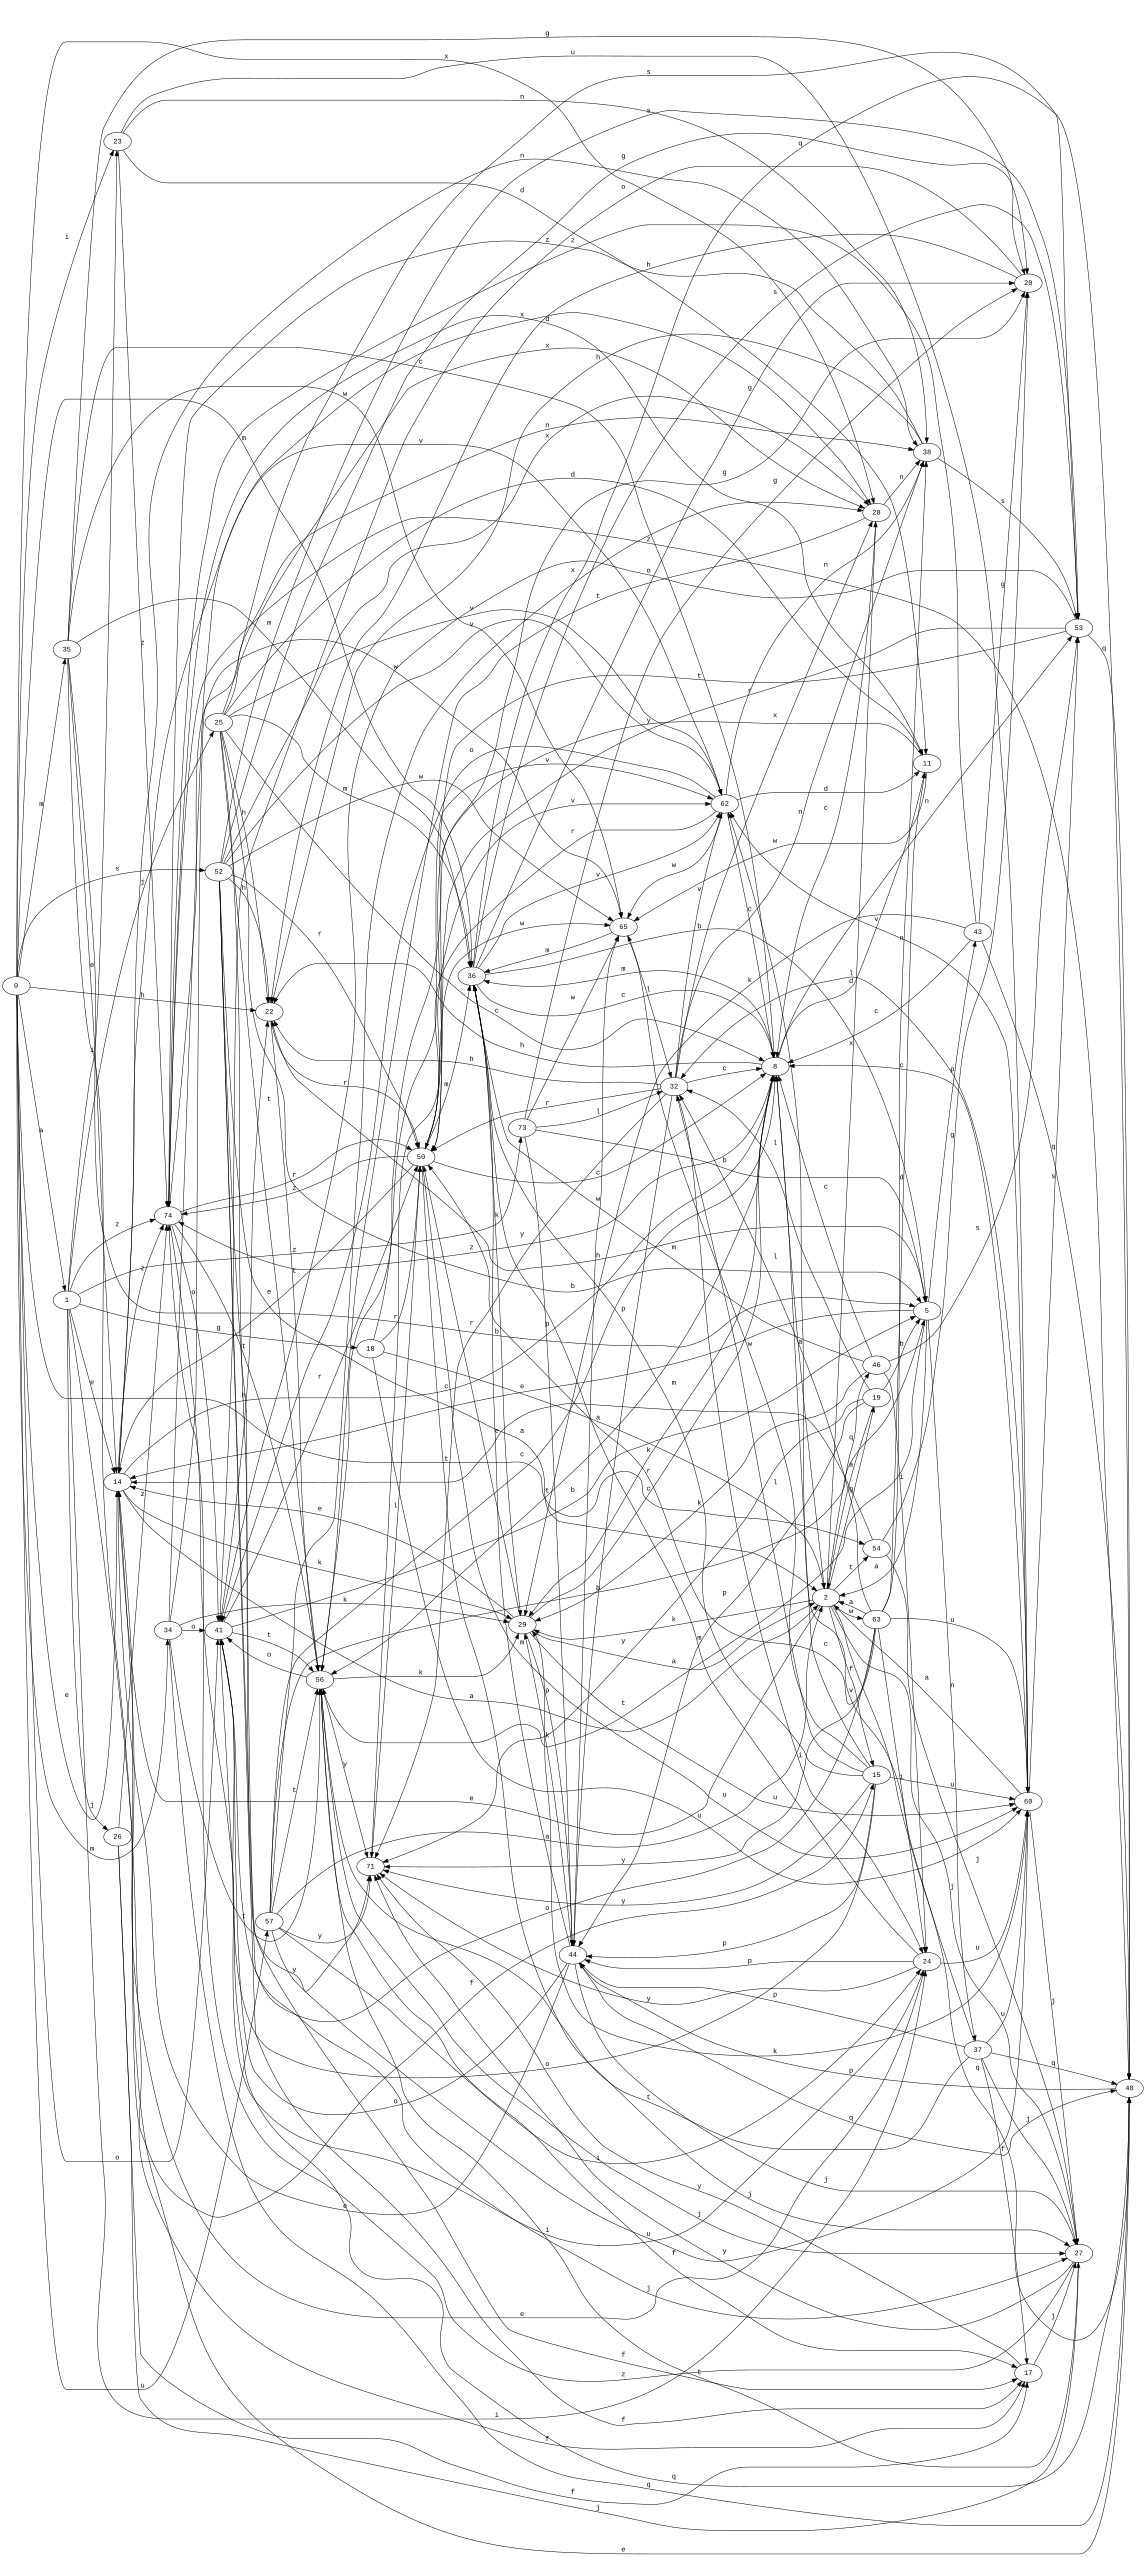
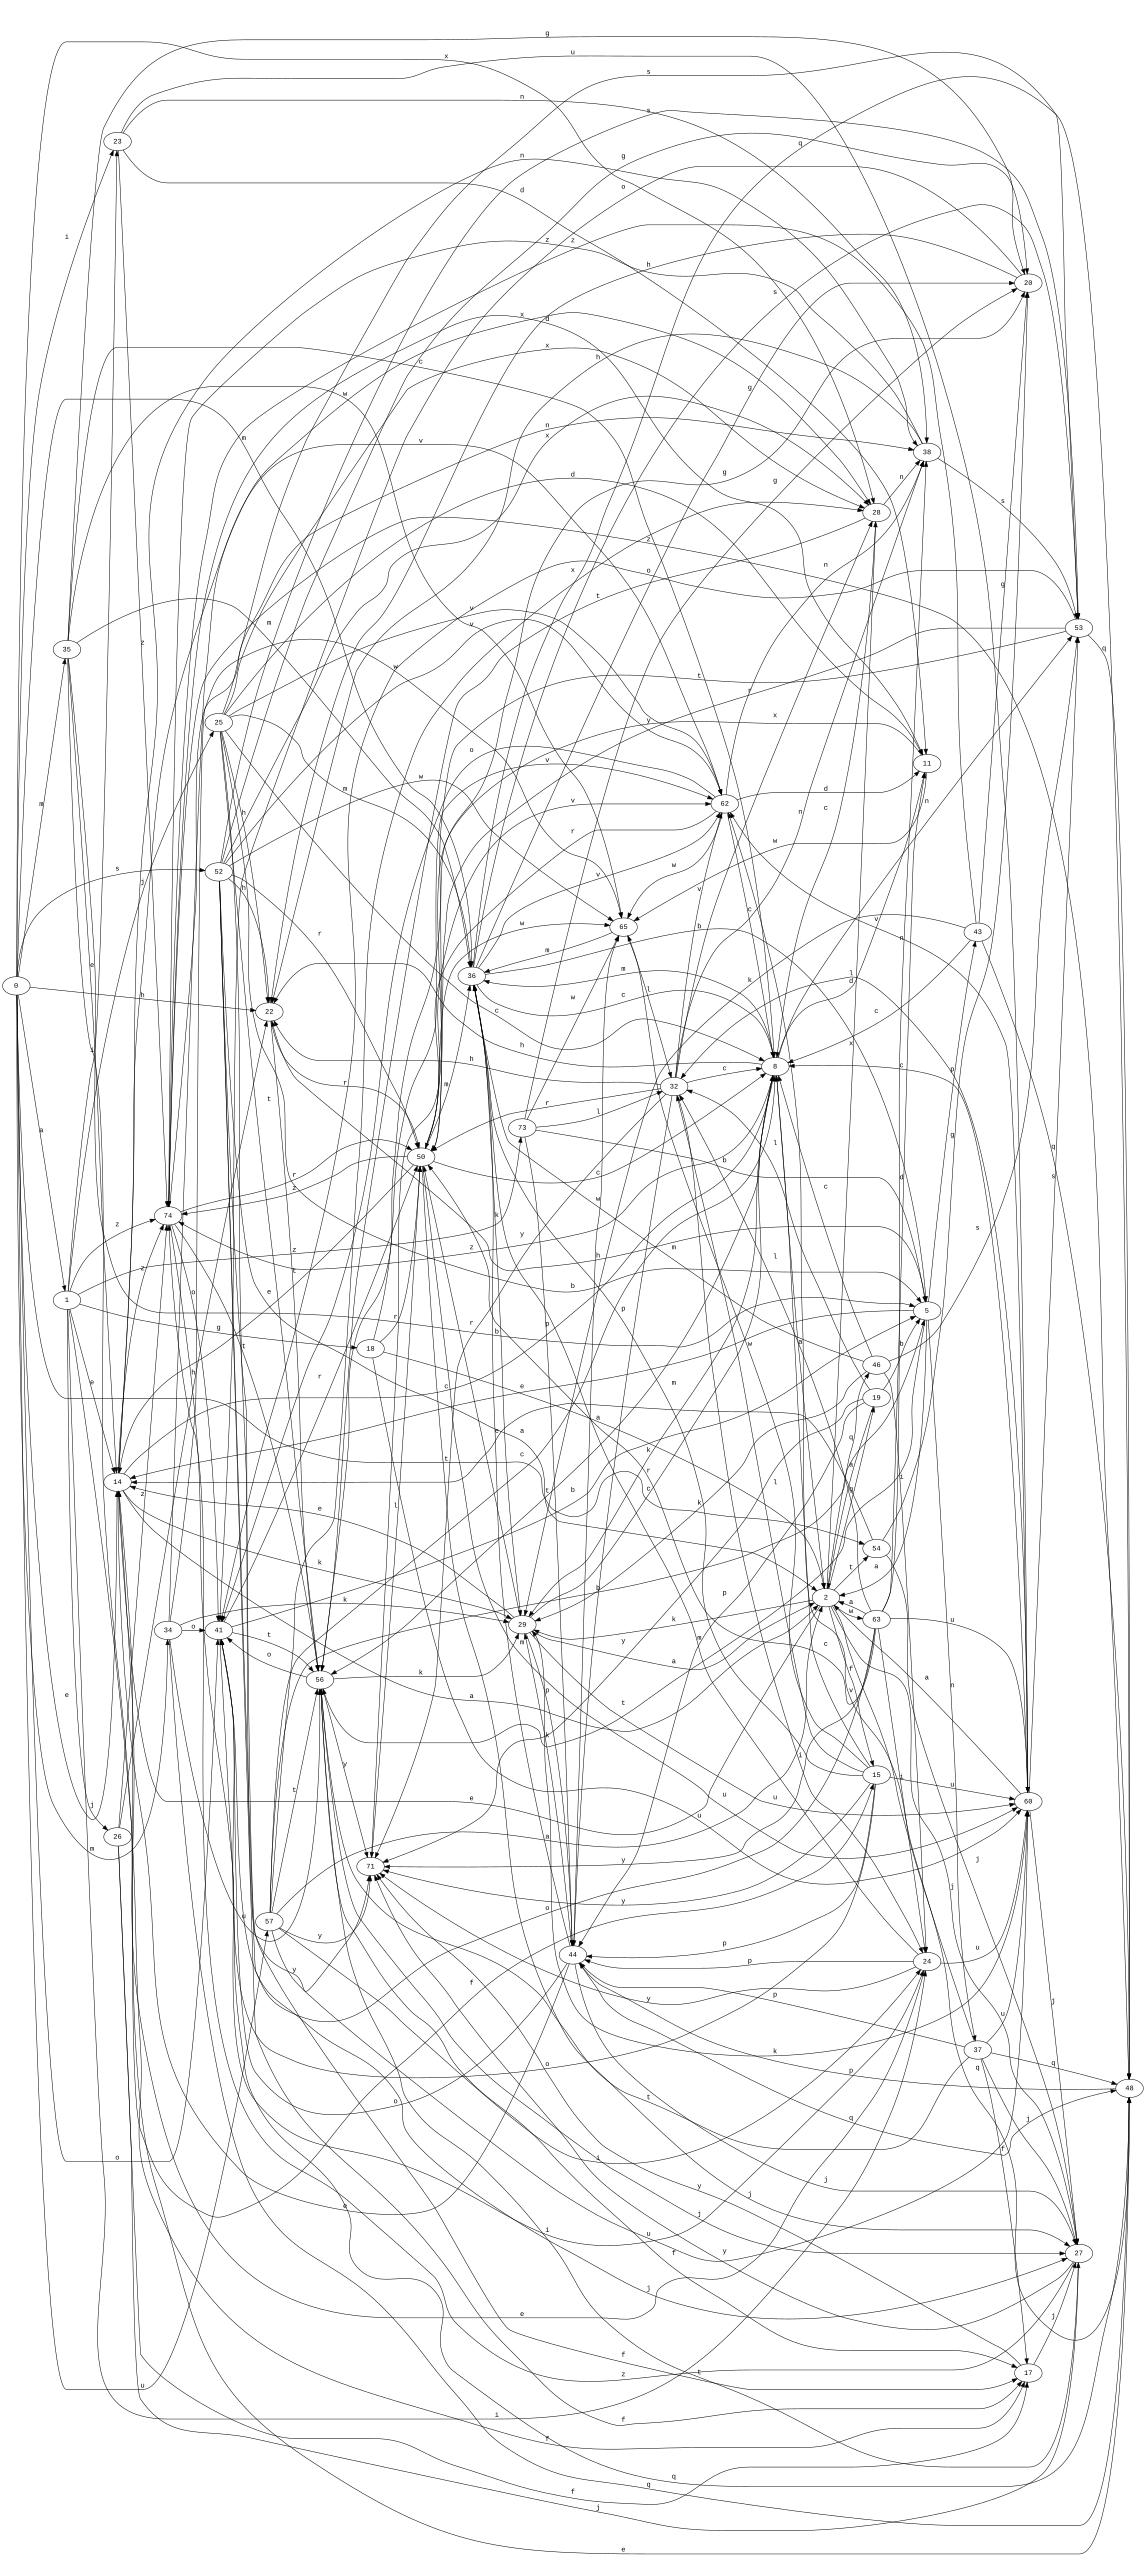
edge "41" -> "22": now "26" -> "22"
edge "34" -> "56": label "t" -> "u"
